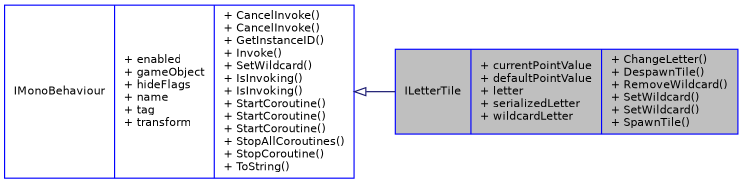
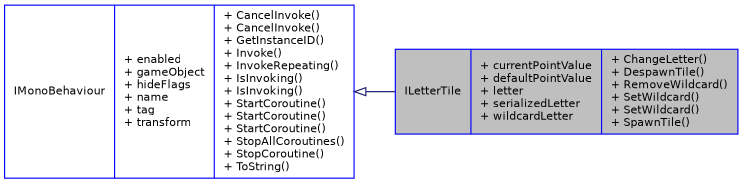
node "IMonoBehaviour": text "+ SetWildcard()" -> "+ InvokeRepeating()"
